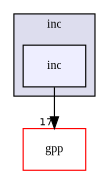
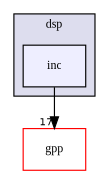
cluster "inc": label "inc" -> "dsp"
